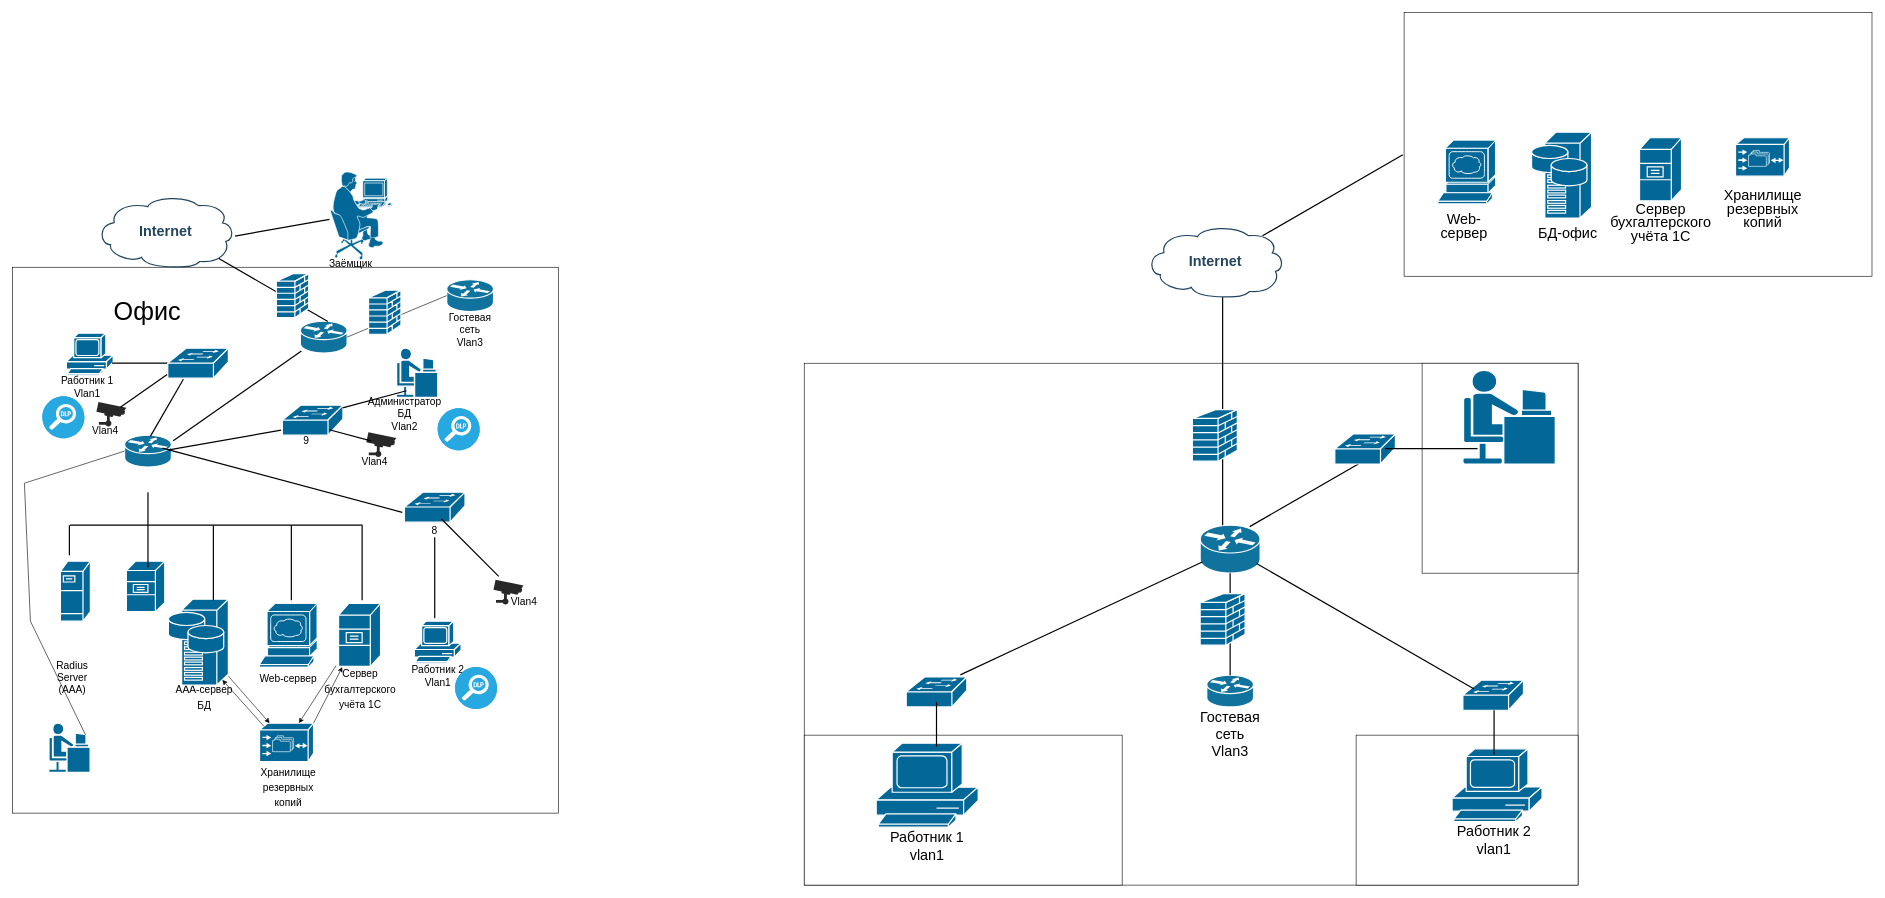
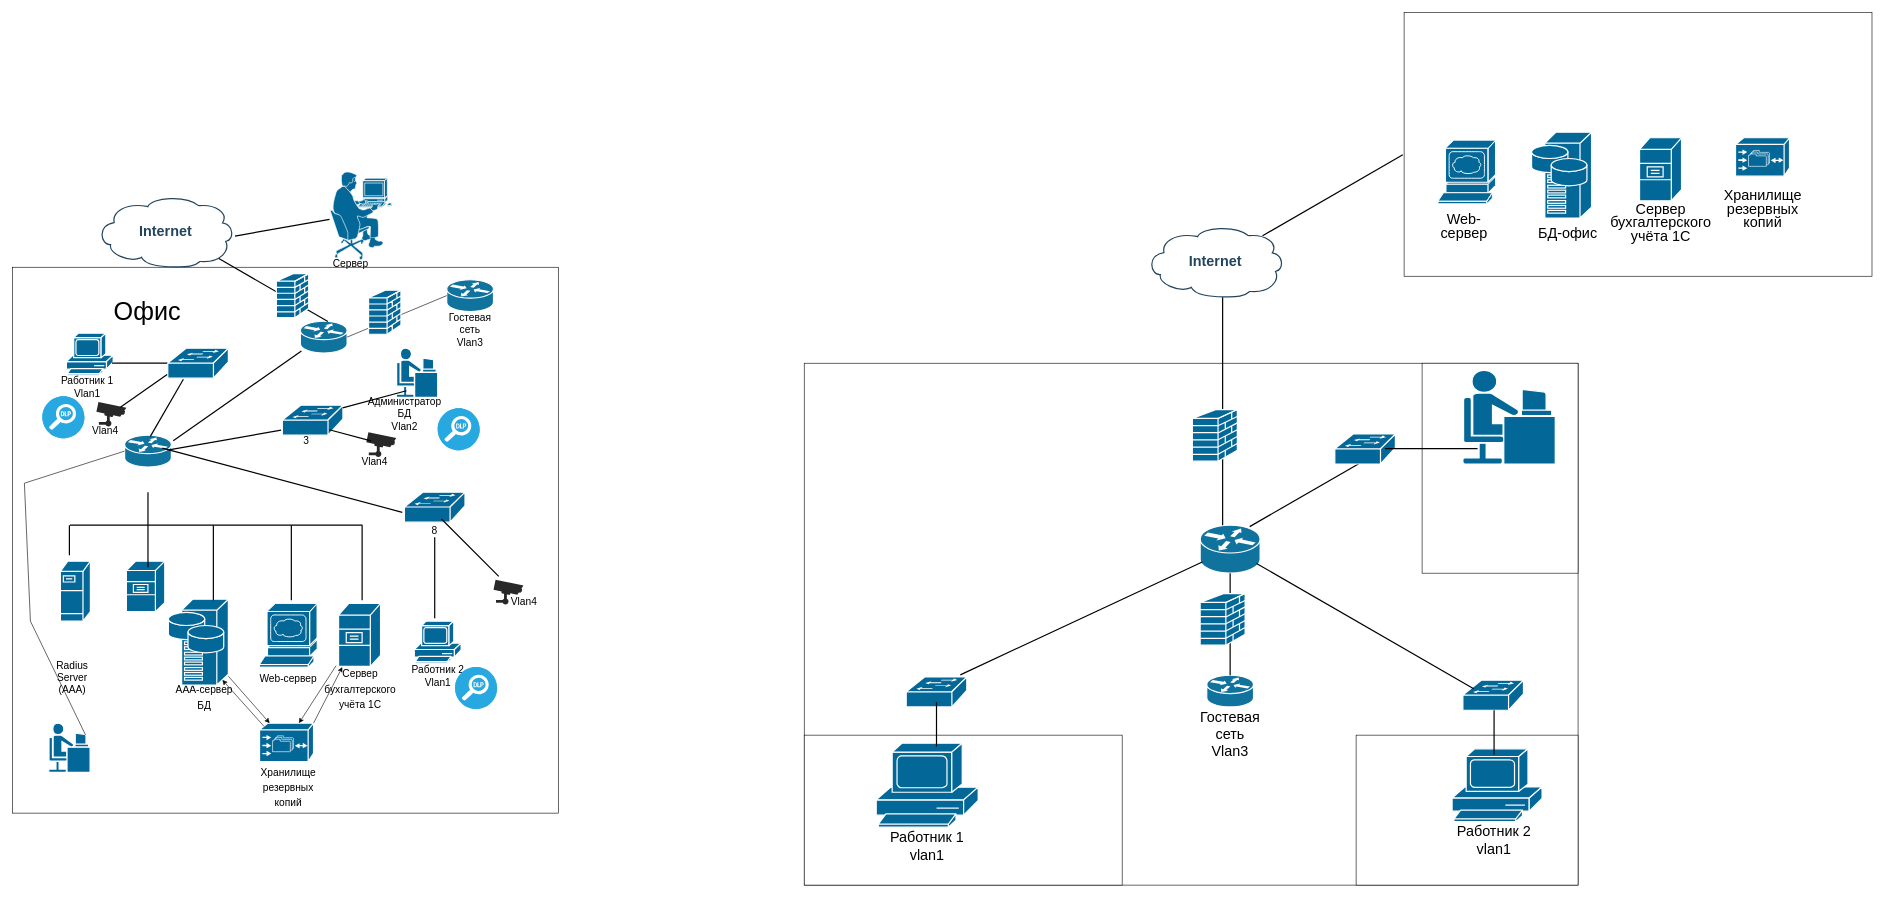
node "Заёмщик": label "Заёмщик" -> "Сервер"
node "9": label "9" -> "3"
